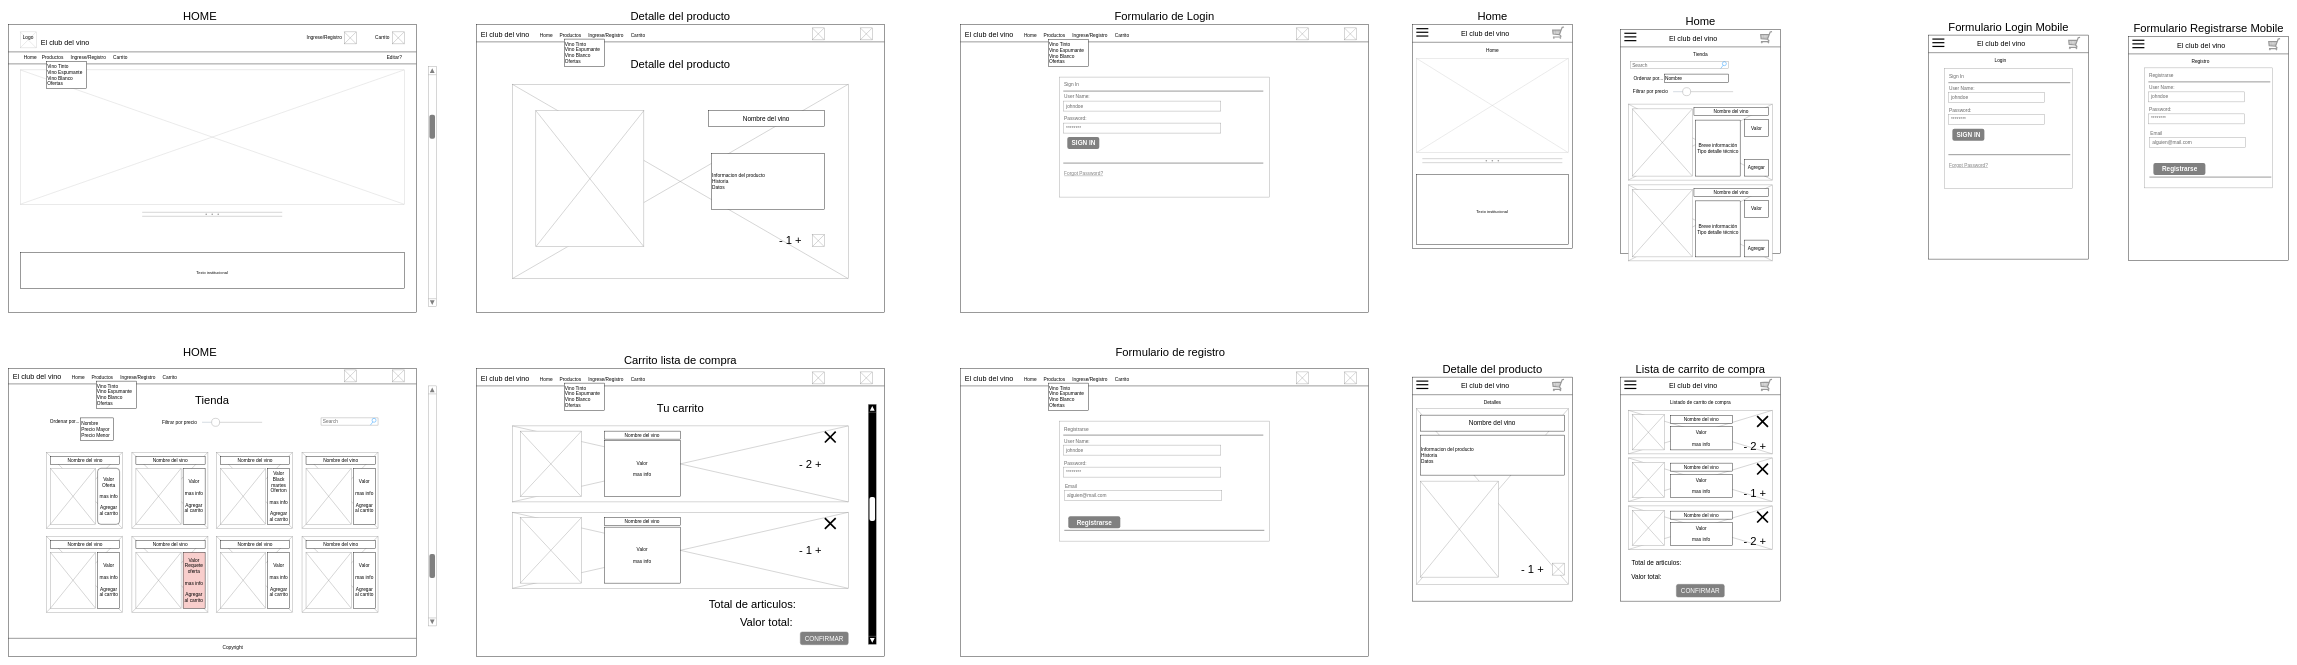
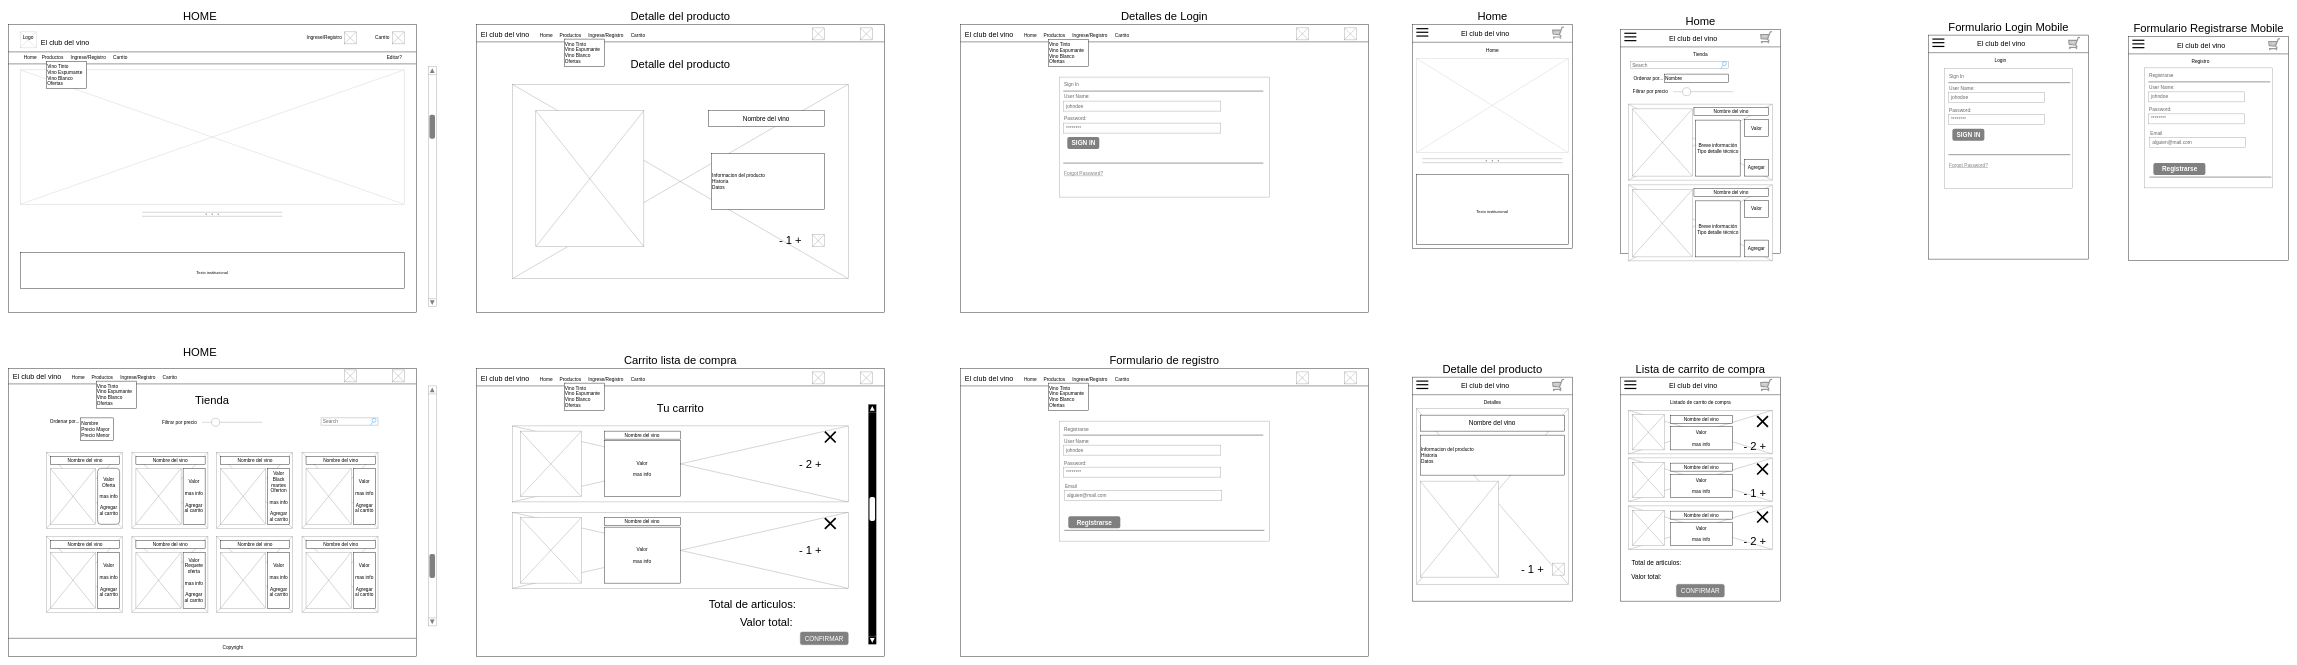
node "Formulario de Login": label "Formulario de Login" -> "Detalles de Login"
node "Formulario de registro": moved (1170, 352) -> (1164, 360)
node "Valor Requete oferta mas info Agregar al carrito": fillcolor #f8cecc -> #ffffff
